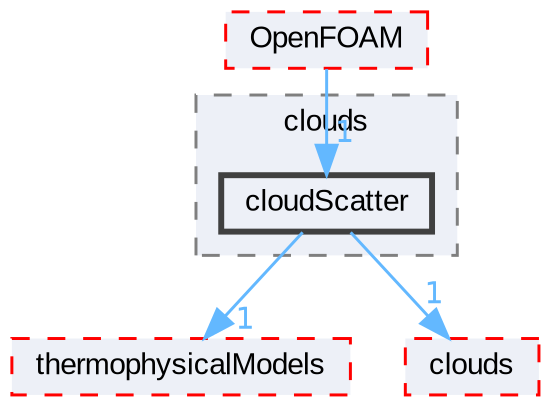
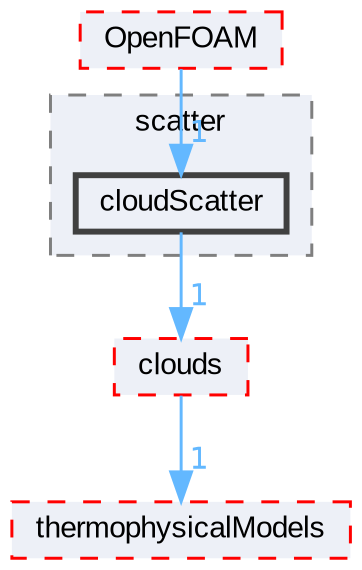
cluster "clouds": label "clouds" -> "scatter"
edge "cloudScatter" -> "thermophysicalModels": now "clouds" -> "thermophysicalModels"
